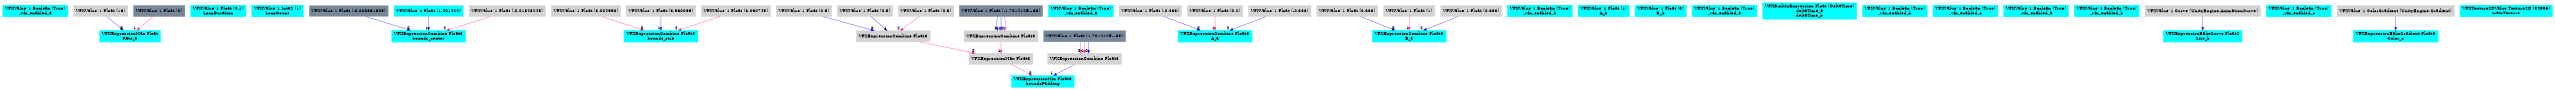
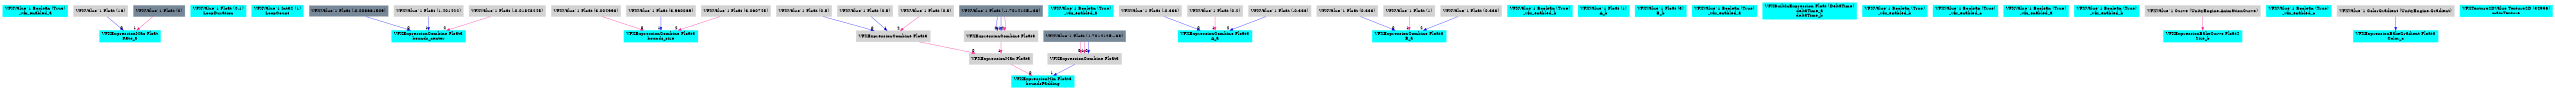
node "VFXValue`1 Float (1.401422)": fillcolor cyan -> lightgray
edge "VFXValue`1 Curve (UnityEngine.AnimationCurve)" -> "VFXExpressionBakeCurve Float4 Size_b": color blue -> deeppink
